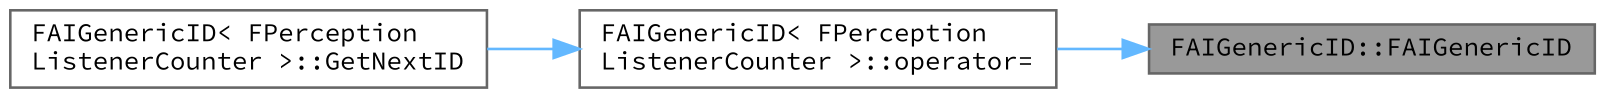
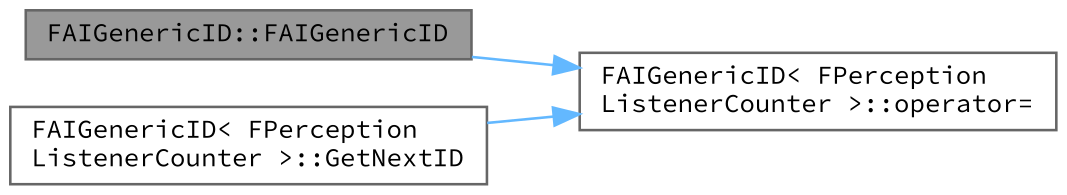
edge "FAIGenericID< FPerception ListenerCounter >::operator=" -> "FAIGenericID::FAIGenericID": reversed
